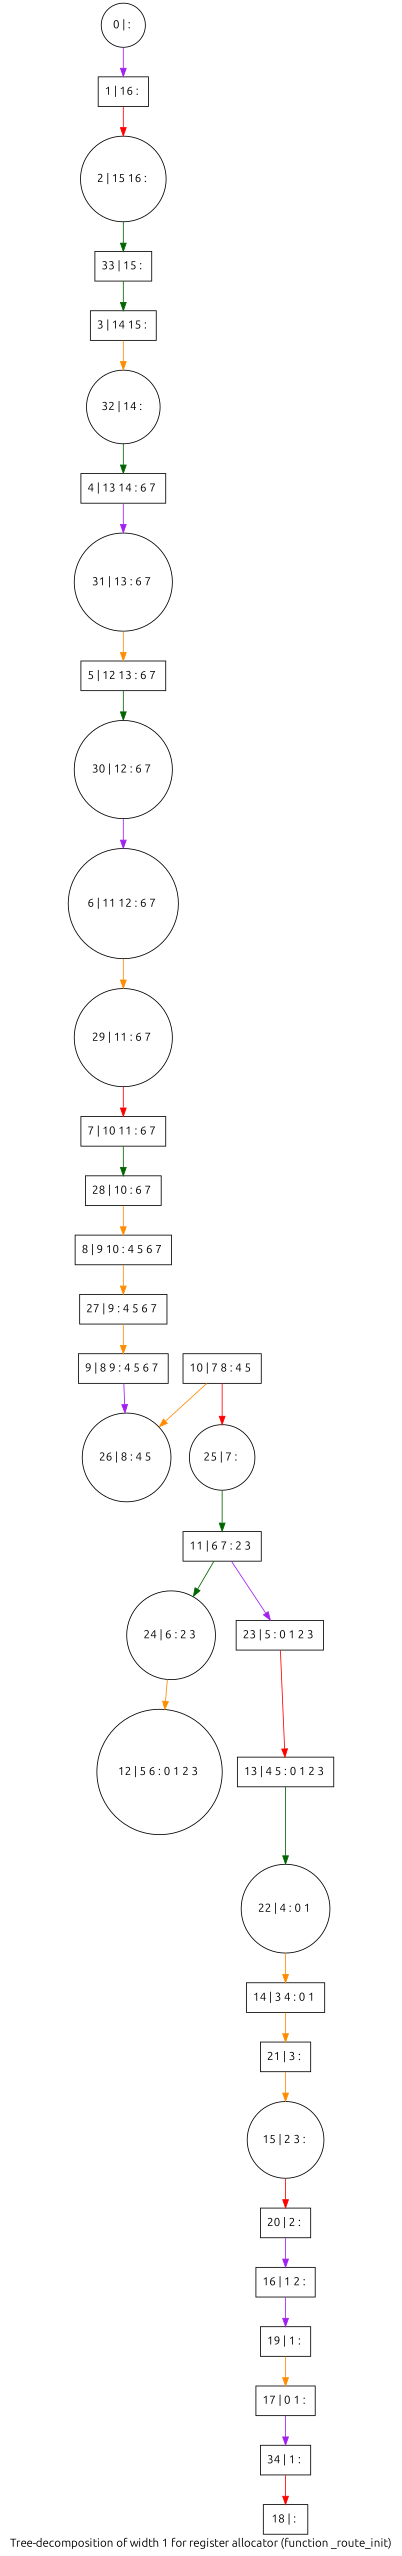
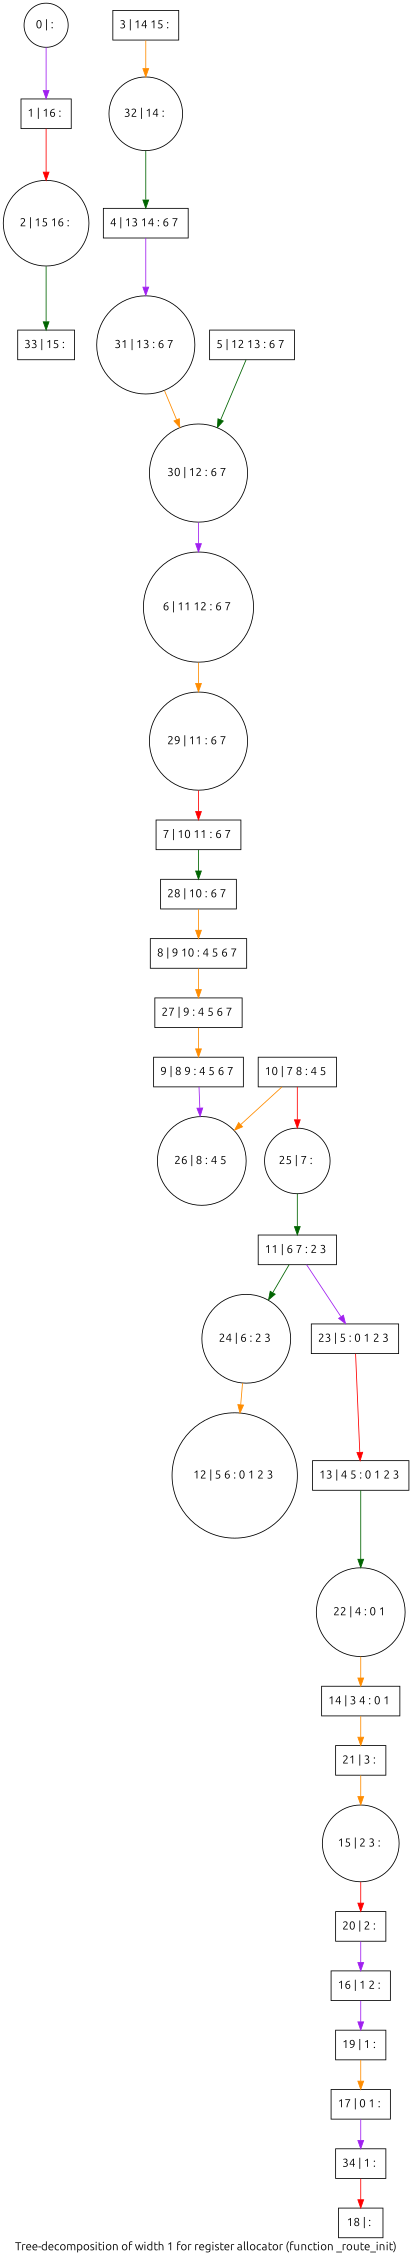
edge "33 | 15 :" -> "3 | 14 15 :": removed
edge "31 | 13 : 6 7" -> "5 | 12 13 : 6 7": now "31 | 13 : 6 7" -> "30 | 12 : 6 7"
